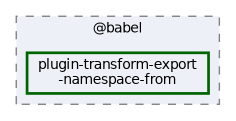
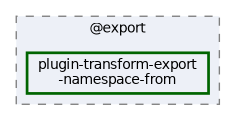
cluster "@babel": label "@babel" -> "@export"
